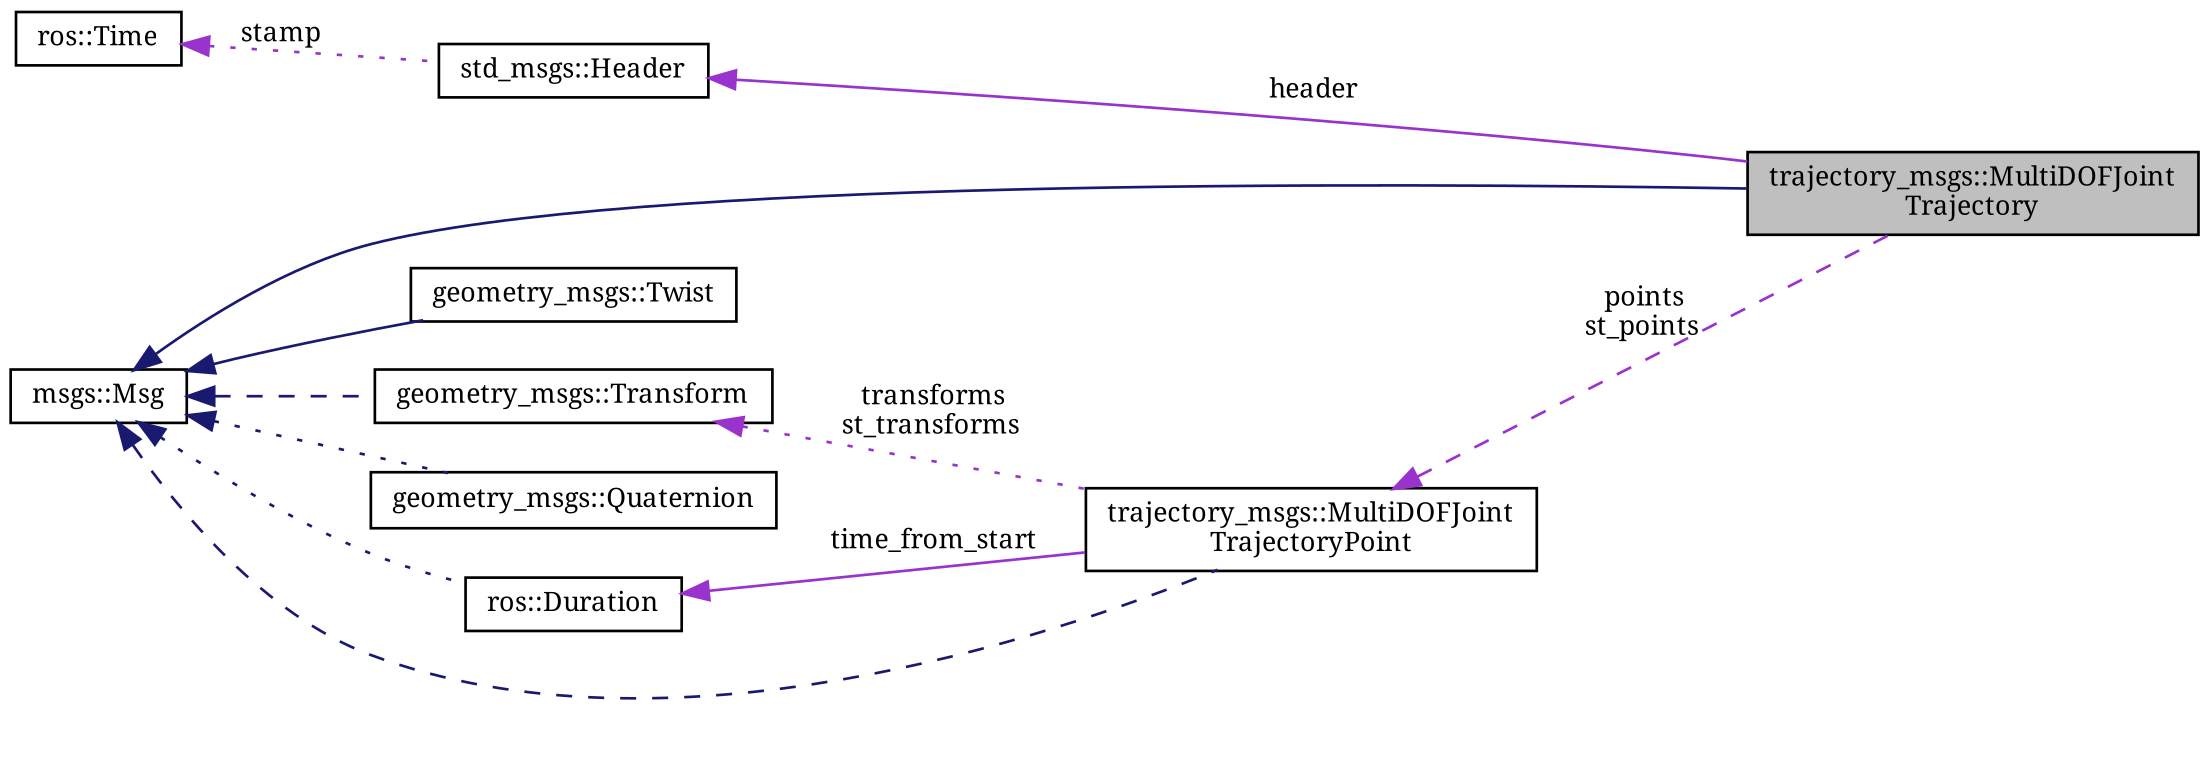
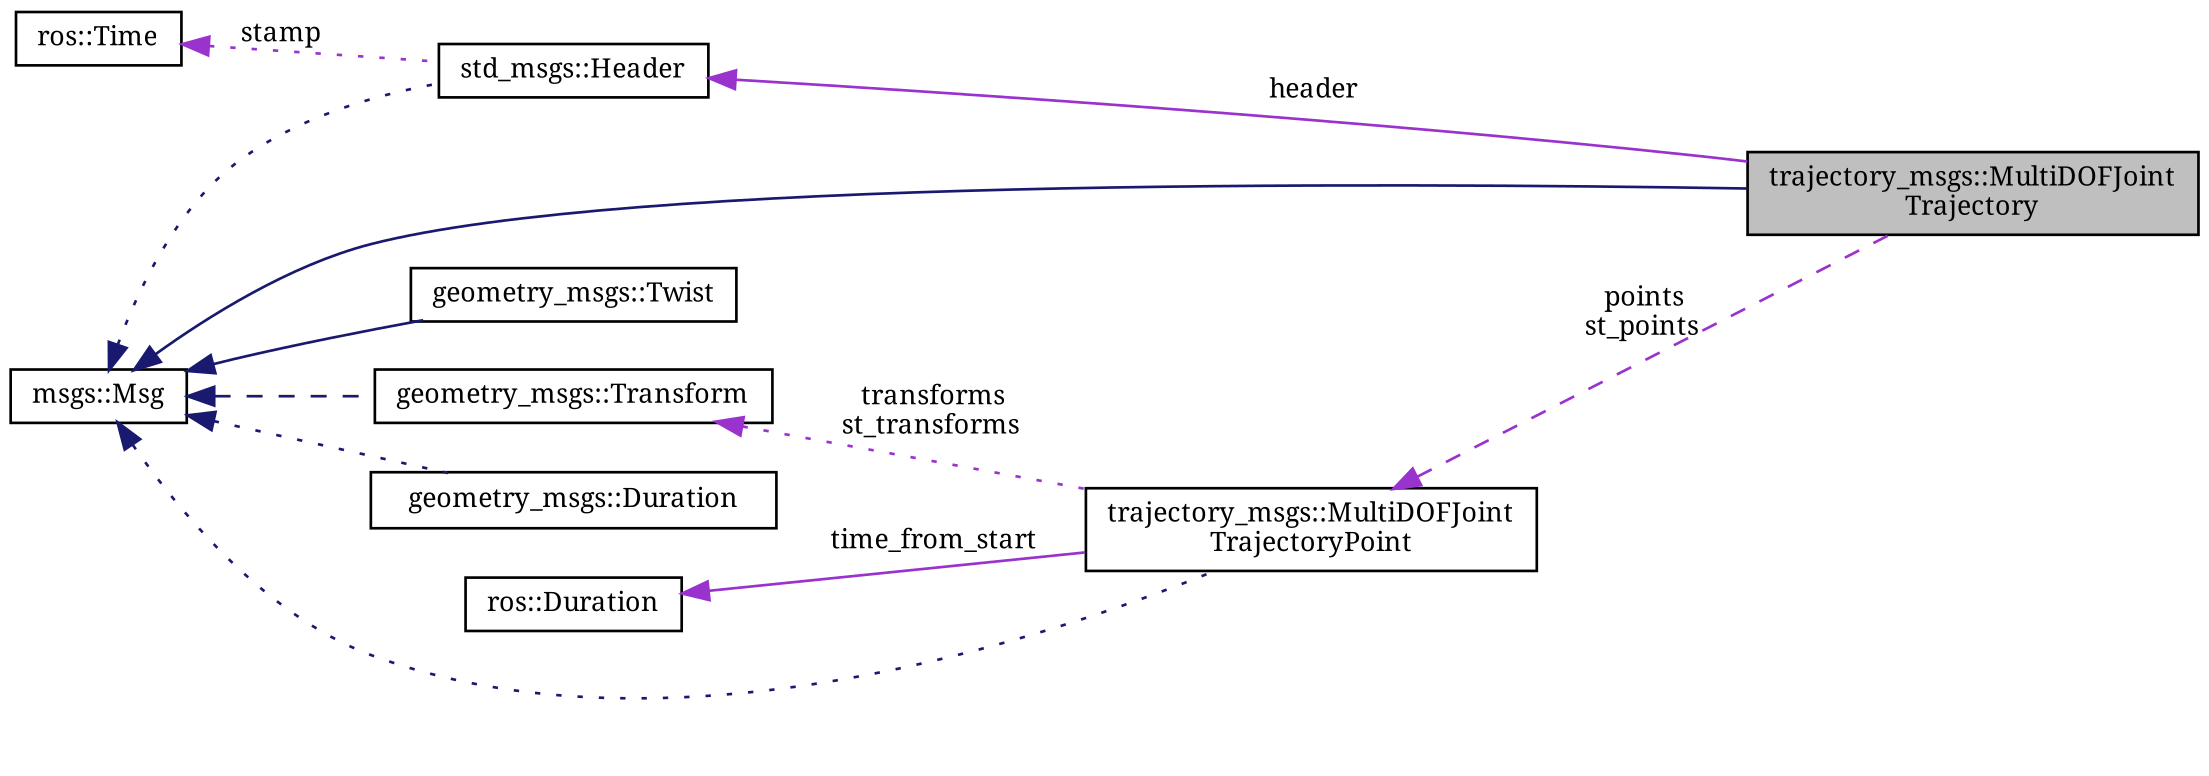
node "geometry_msgs::Quaternion": label "geometry_msgs::Quaternion" -> "geometry_msgs::Duration"
edge "ros::Duration" -> "msgs::Msg": now "std_msgs::Header" -> "msgs::Msg"
edge "trajectory_msgs::MultiDOFJoint TrajectoryPoint" -> "msgs::Msg": style dashed -> dotted
